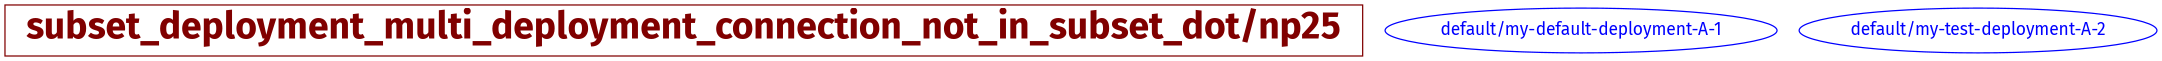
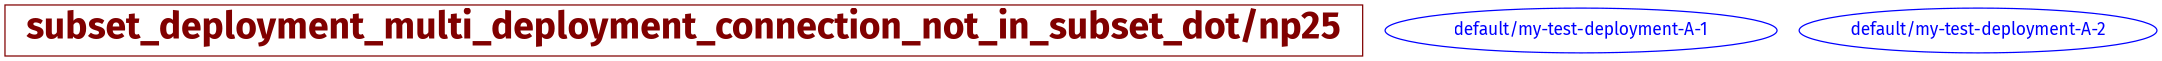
node "default/my-default-deployment-A-1": label "default/my-default-deployment-A-1" -> "default/my-test-deployment-A-1"
